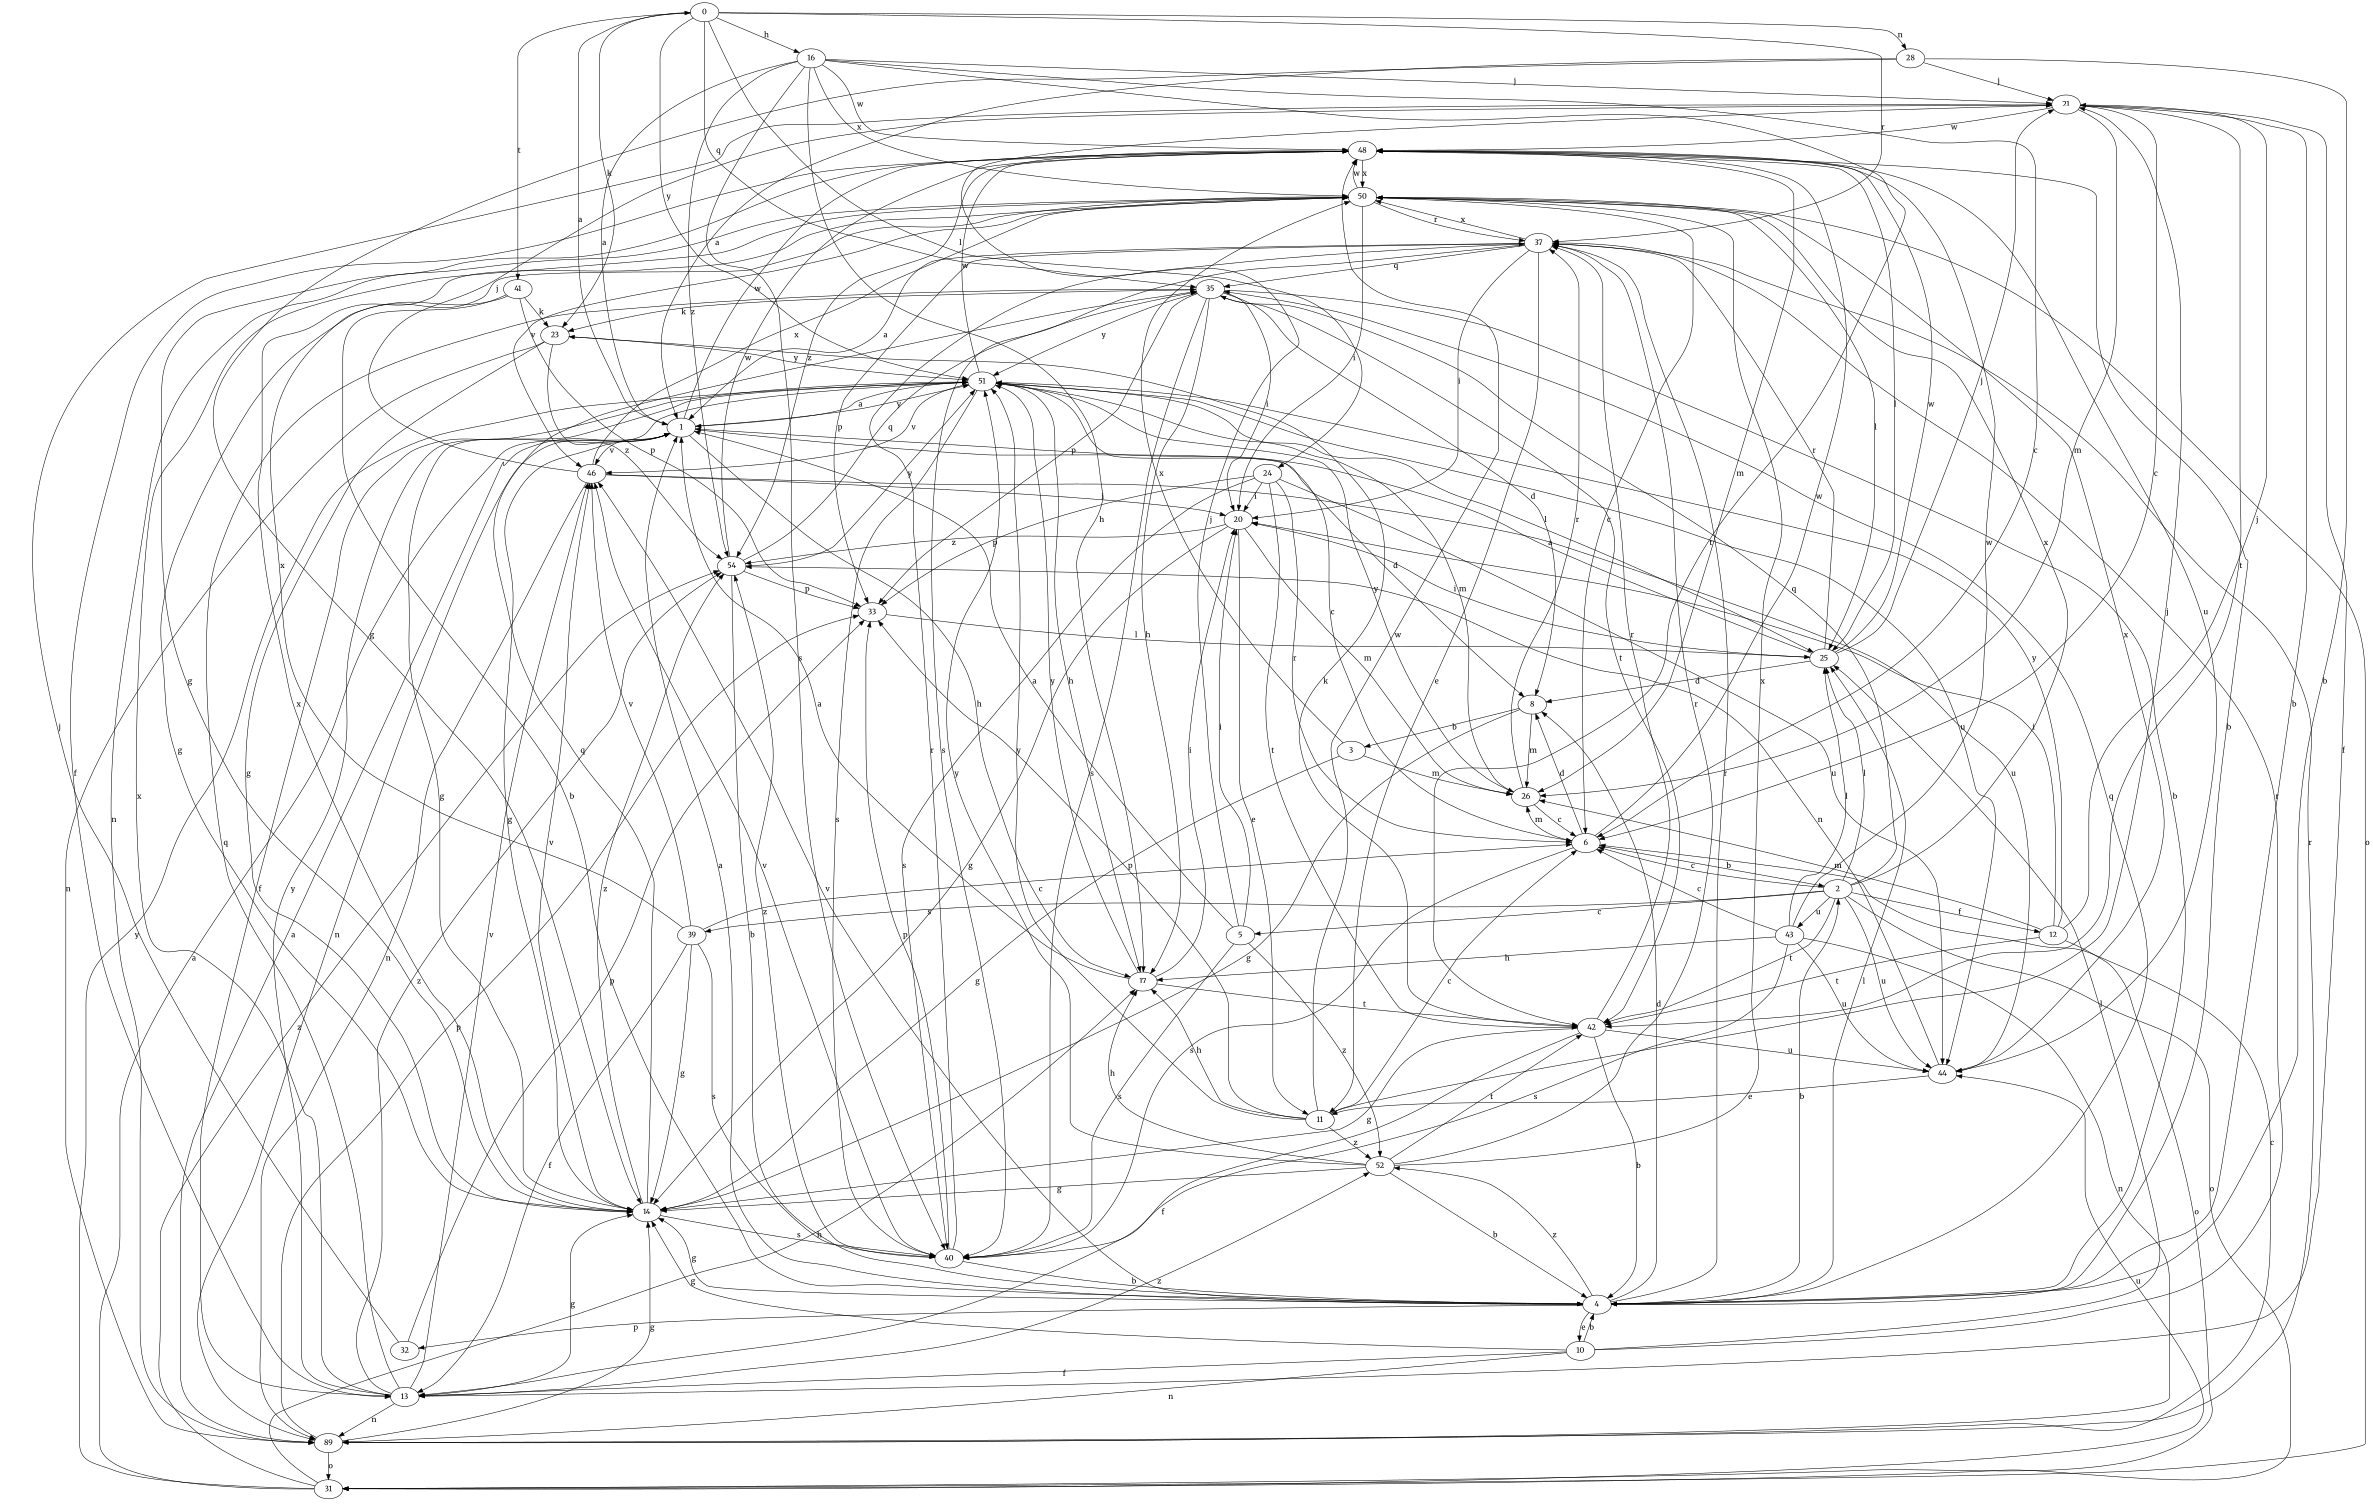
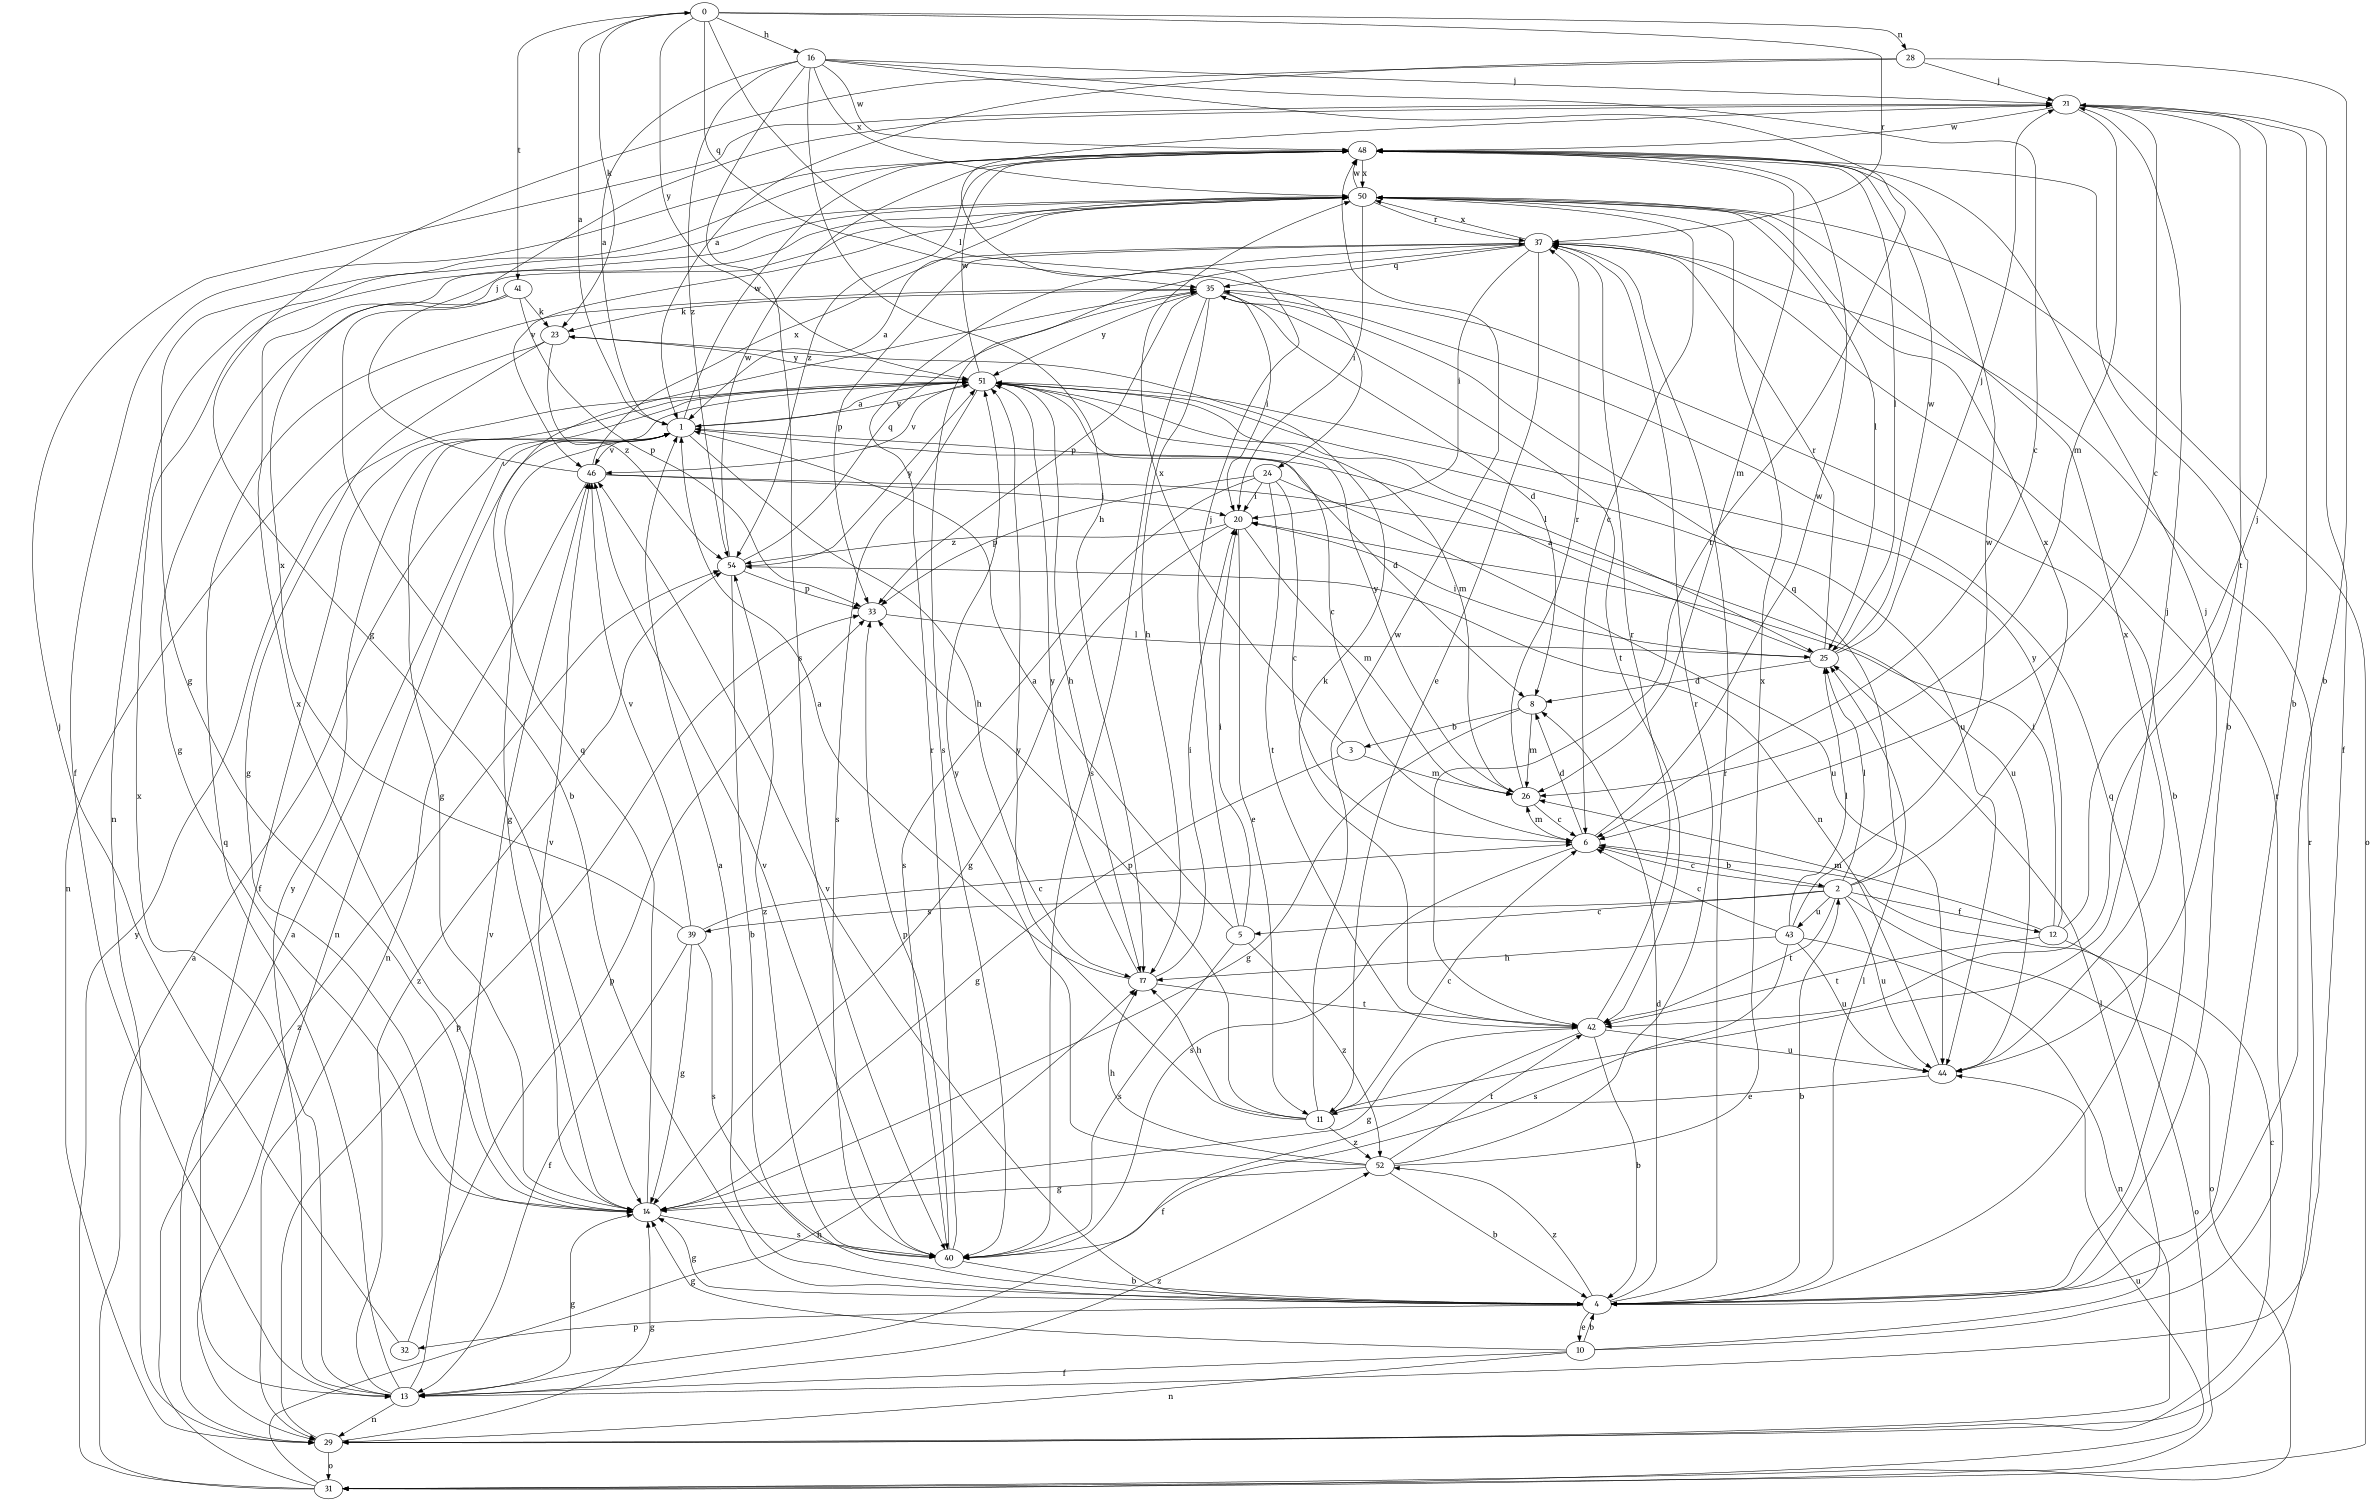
edge "48" -> "44": label "u" -> "j"
edge "24" -> "6": label "r" -> "c"
edge "14" -> "54": removed, label "z"
node "89": label "89" -> "29"
